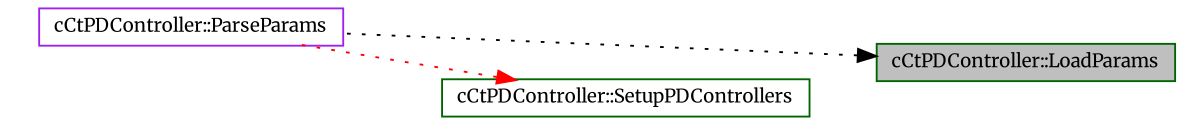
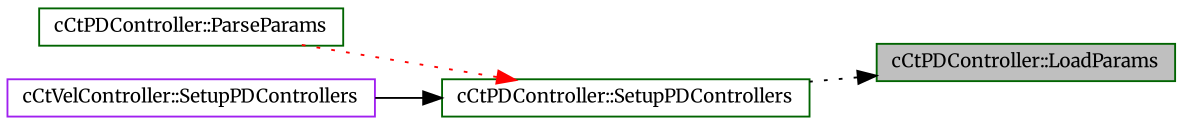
node "cCtPDController::ParseParams": color purple -> darkgreen
edge "cCtPDController::ParseParams" -> "cCtPDController::LoadParams": now "cCtPDController::SetupPDControllers" -> "cCtPDController::LoadParams"
node "cCtVelController::SetupPDControllers": added
